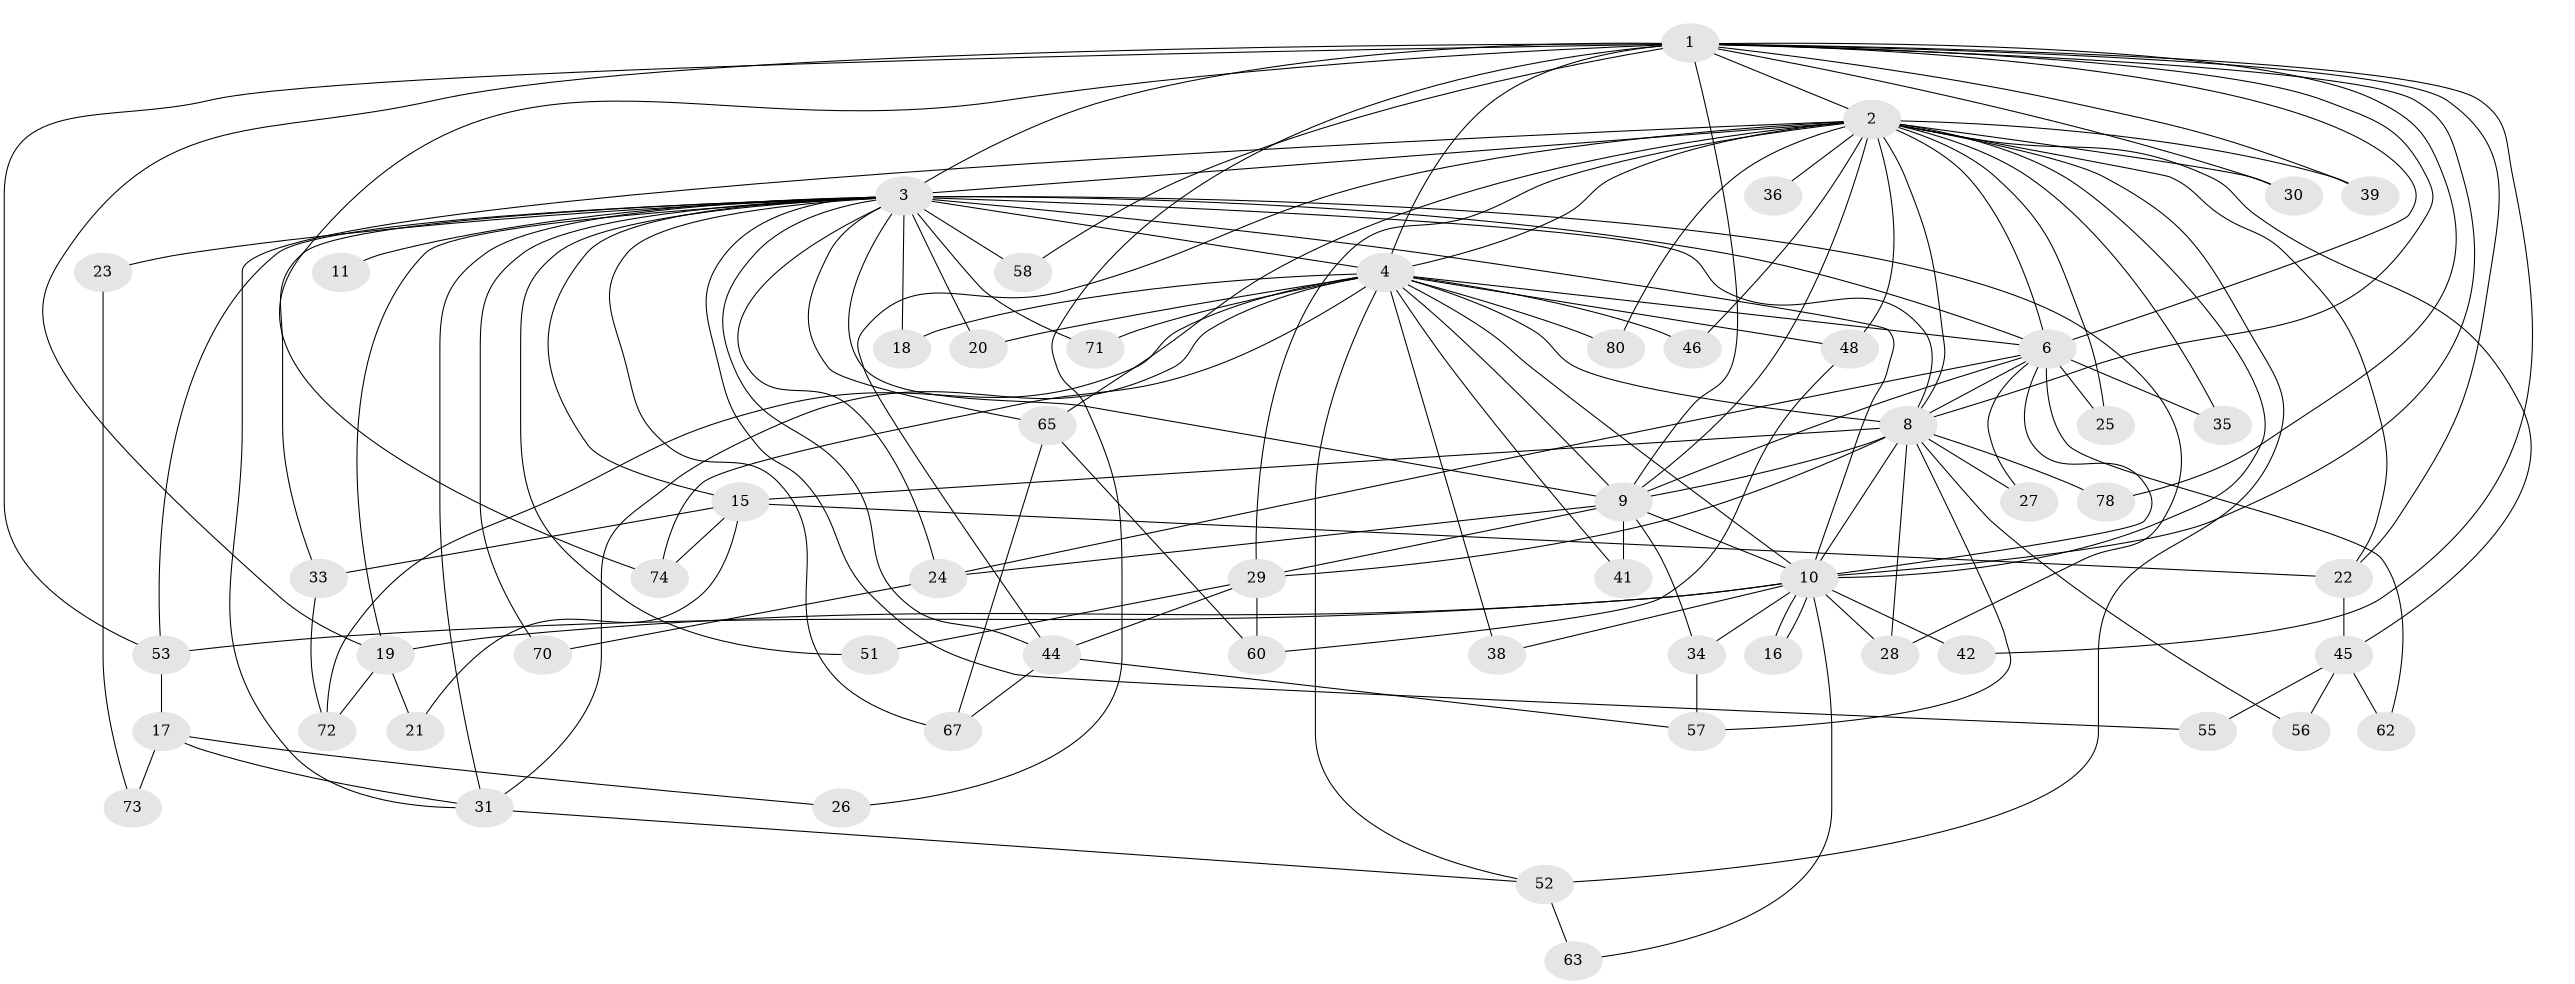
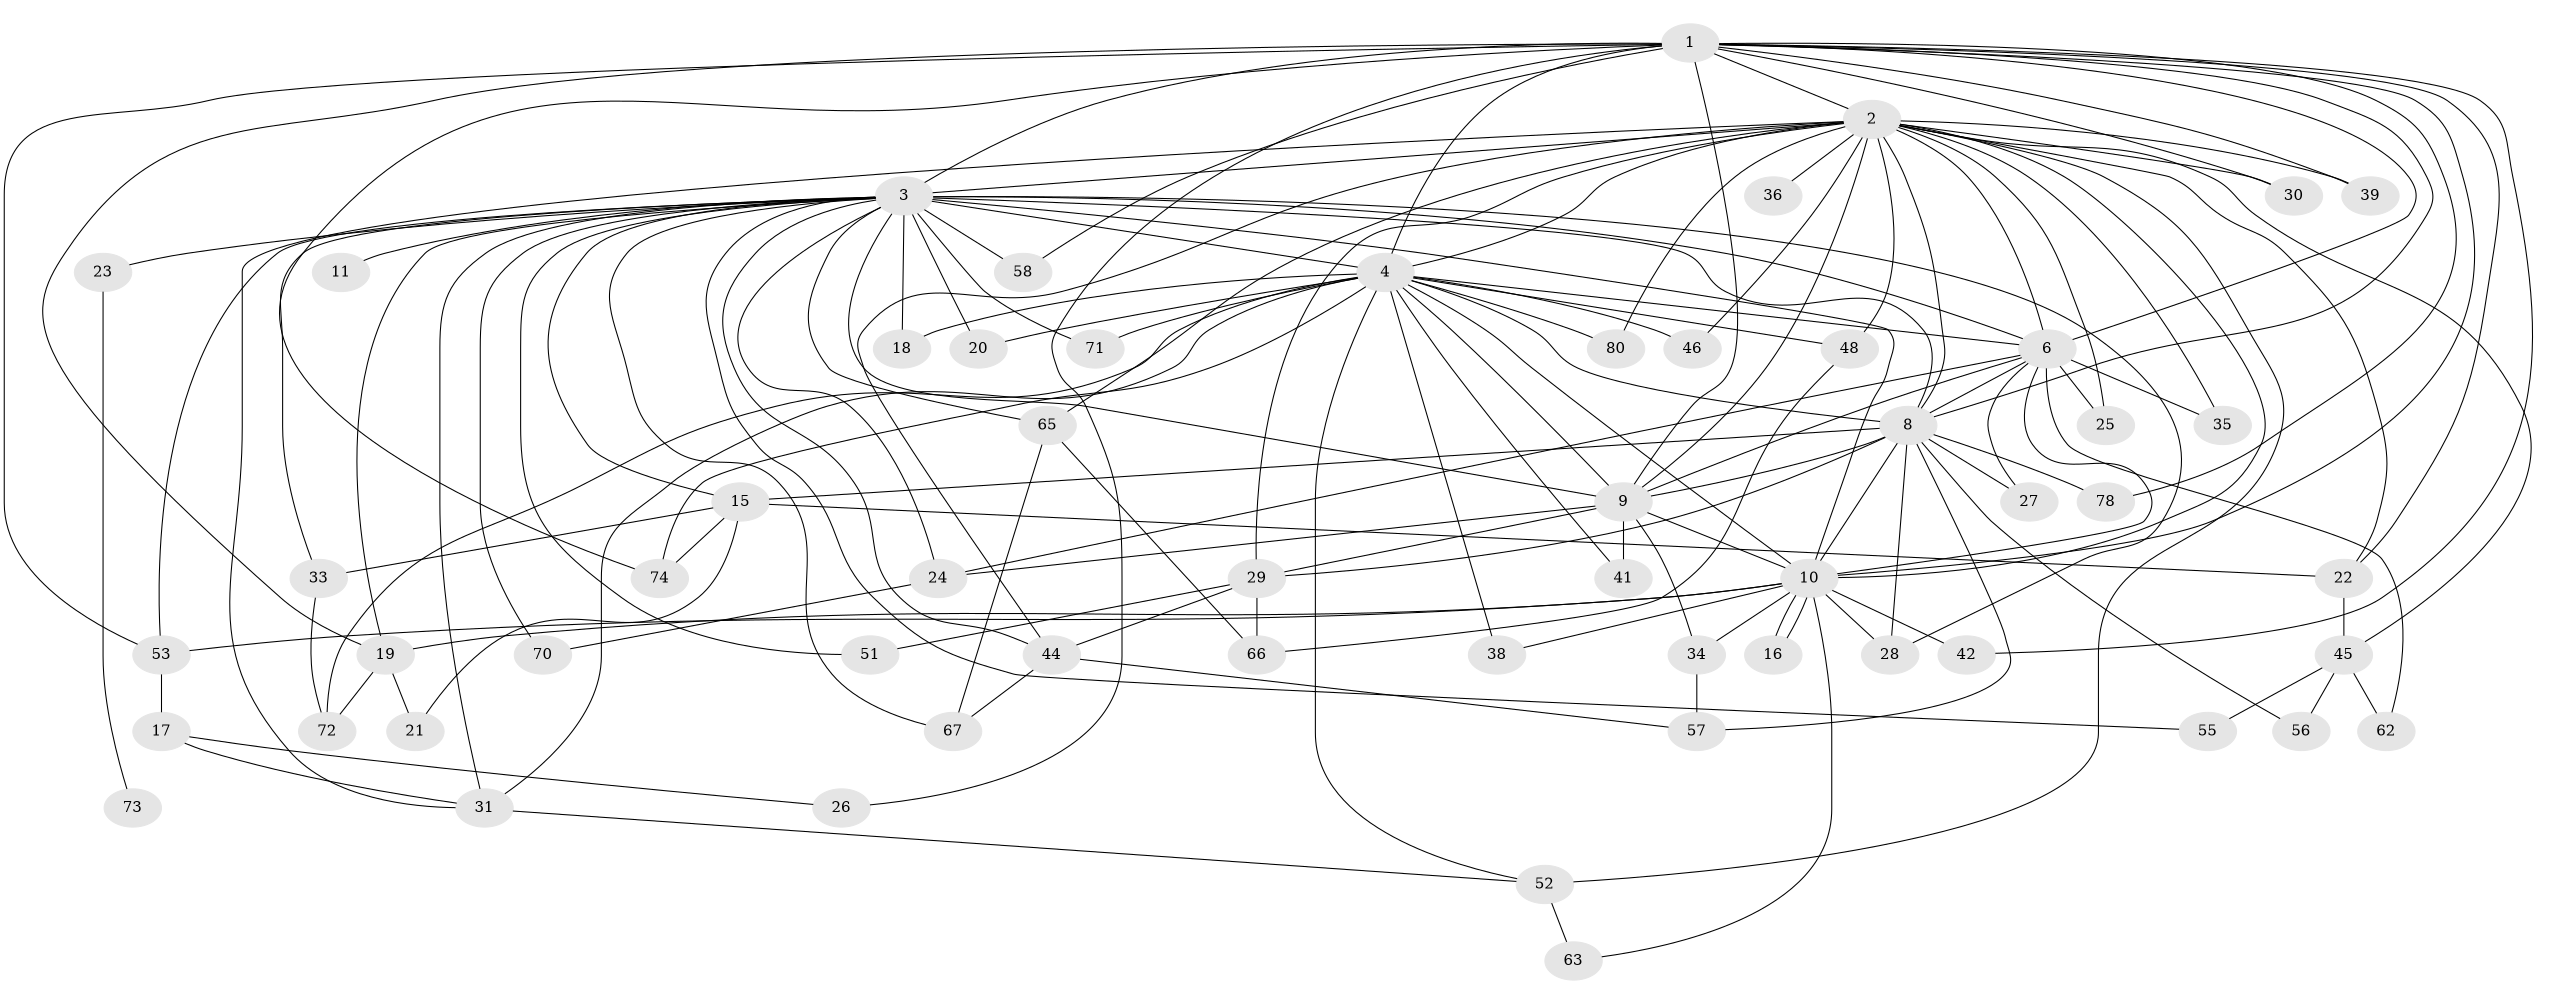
node "60": label "60" -> "66"
edge "17" -- "73": removed
